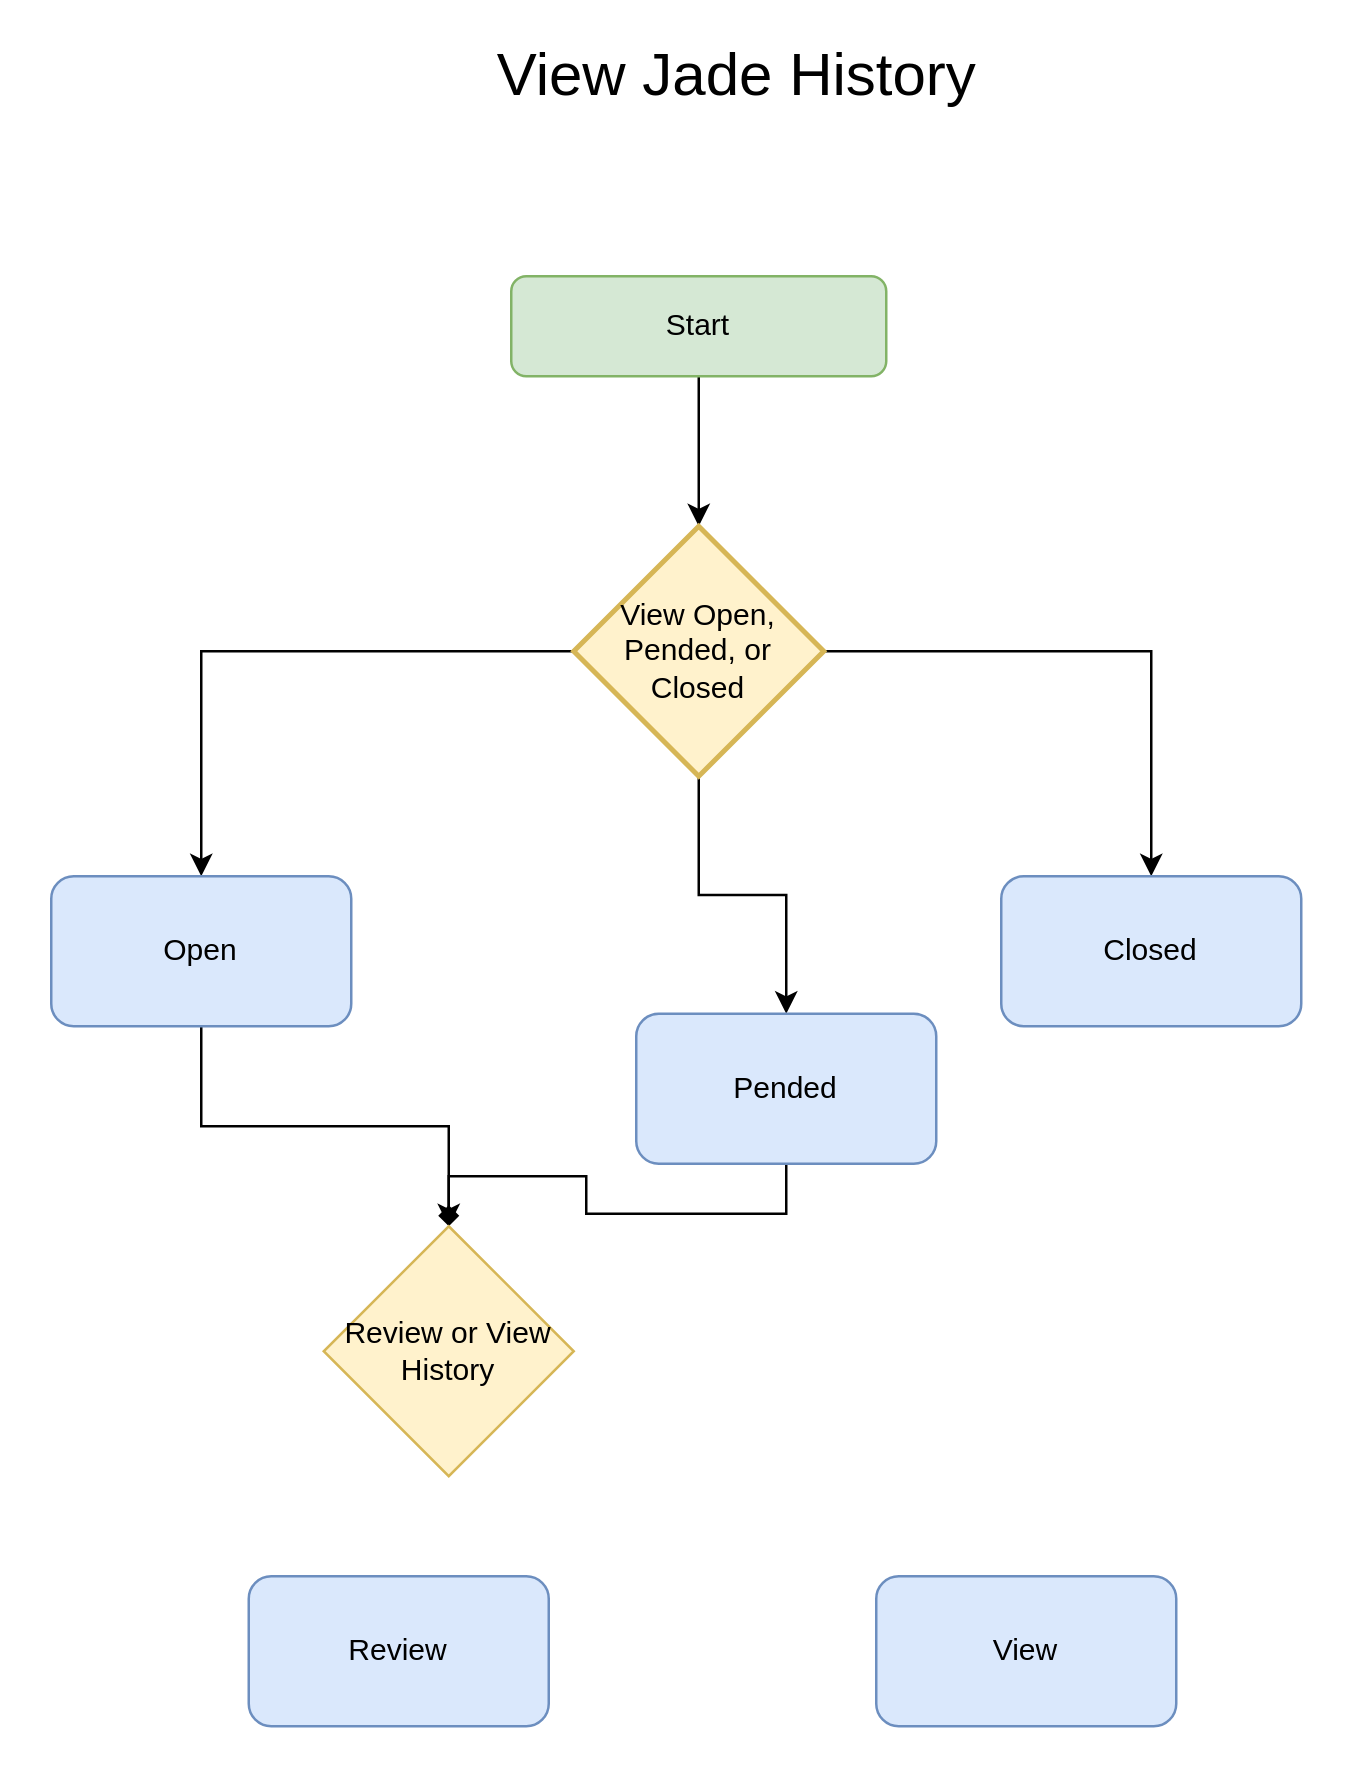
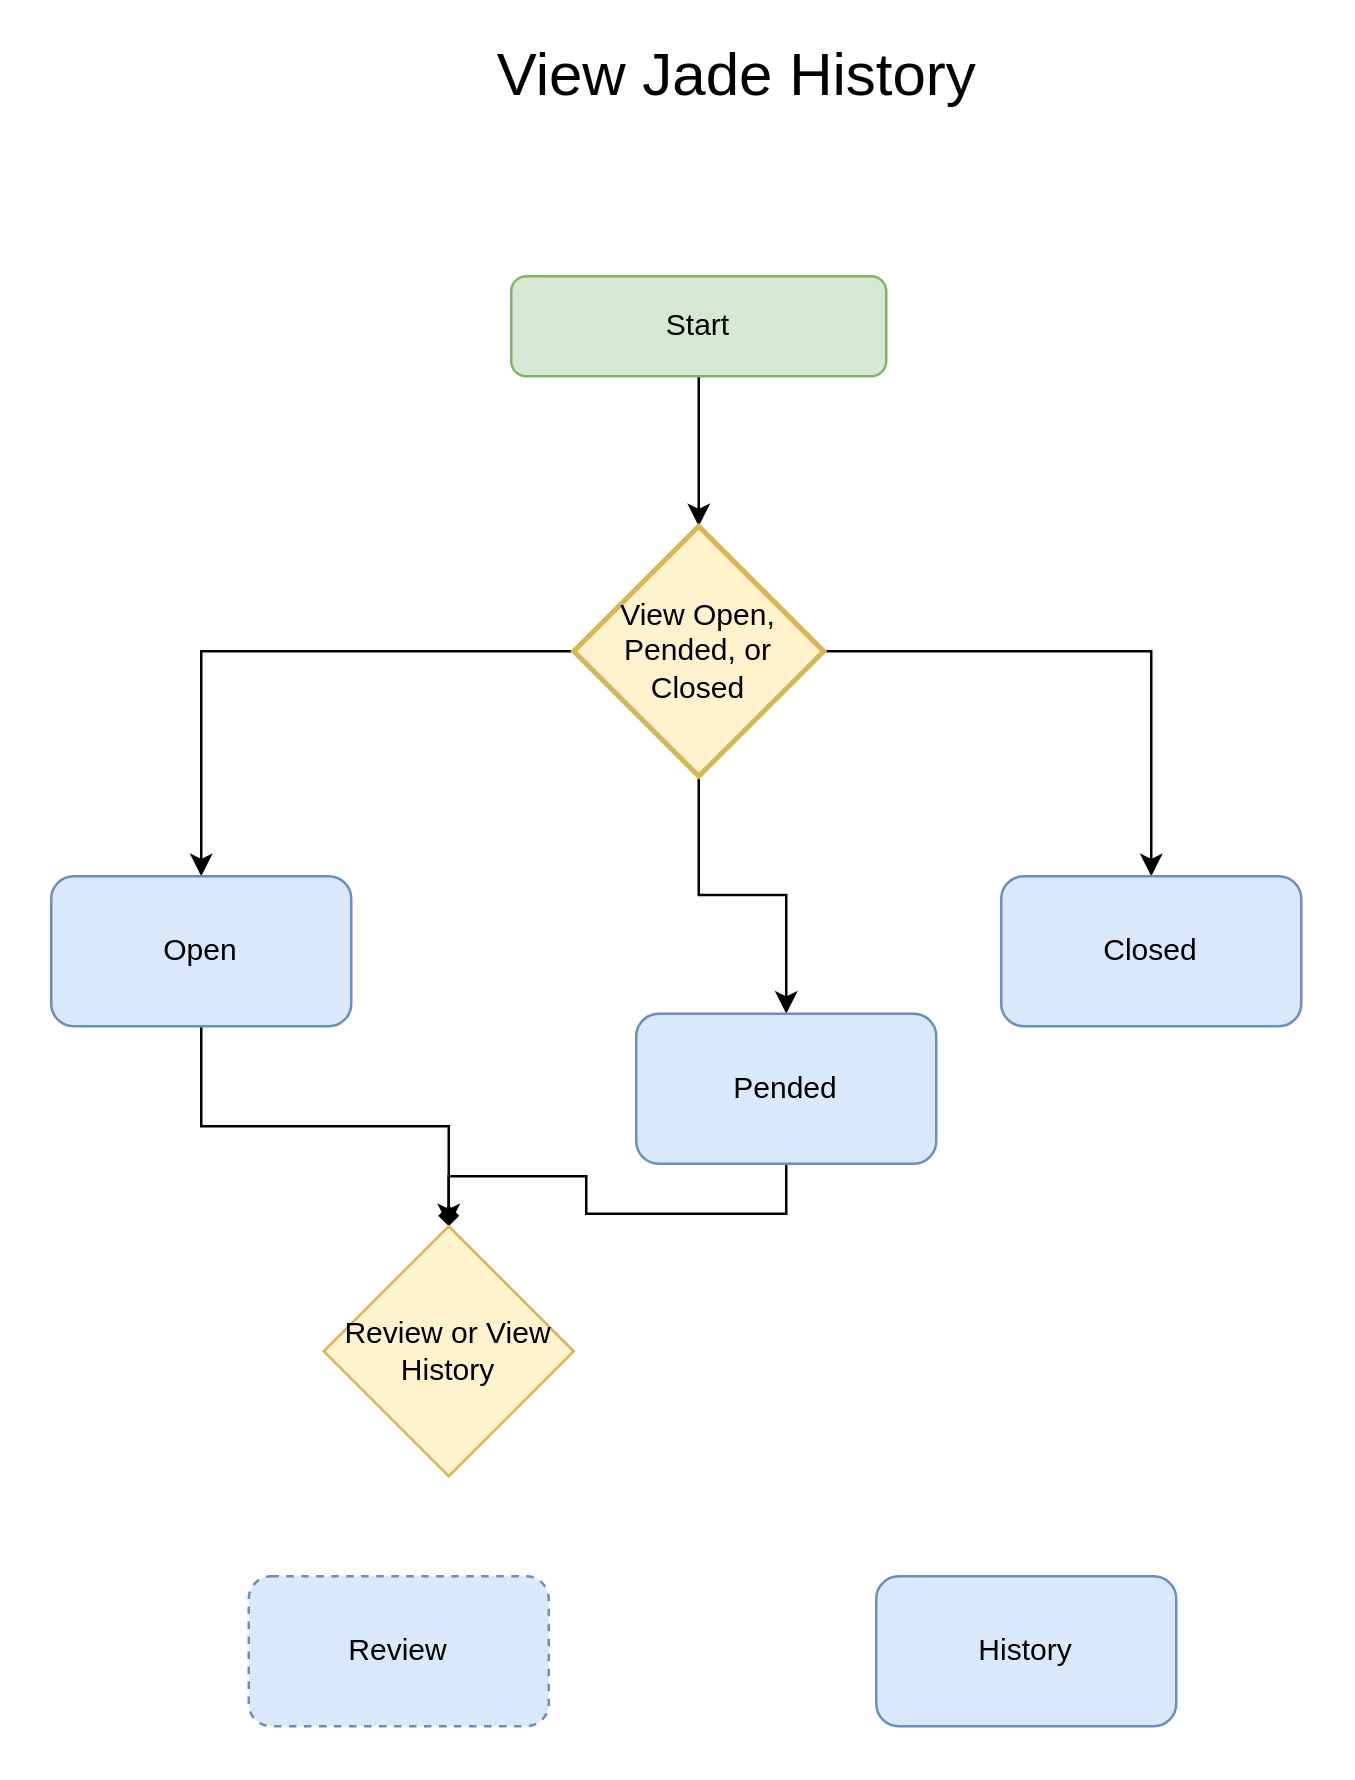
node "Review": style solid -> dashed
node "View": label "View" -> "History"
